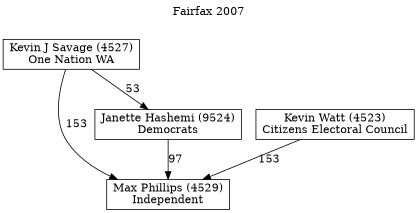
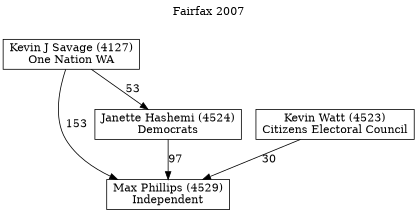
node "Kevin J Savage (4527) One Nation WA": label "Kevin J Savage (4527) One Nation WA" -> "Kevin J Savage (4127) One Nation WA"
node "Janette Hashemi (9524) Democrats": label "Janette Hashemi (9524) Democrats" -> "Janette Hashemi (4524) Democrats"
edge "Kevin Watt (4523) Citizens Electoral Council" -> "Max Phillips (4529) Independent": label "153" -> "30"
